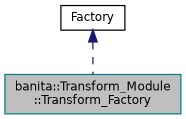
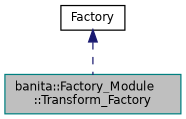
node "banita::Transform_Module ::Transform_Factory": label "banita::Transform_Module ::Transform_Factory" -> "banita::Factory_Module ::Transform_Factory"
